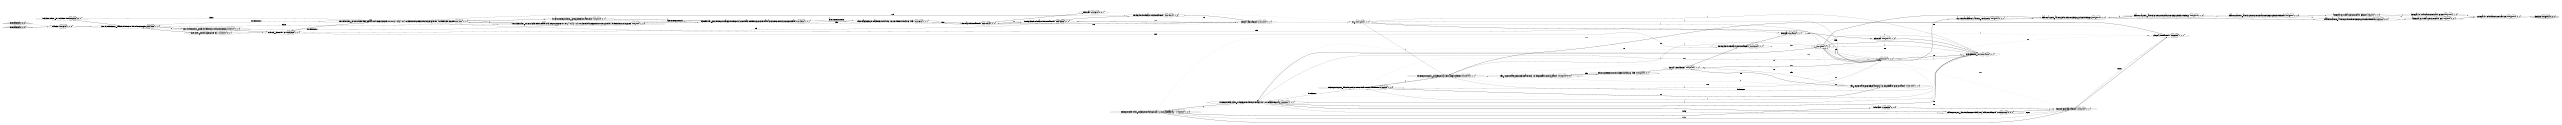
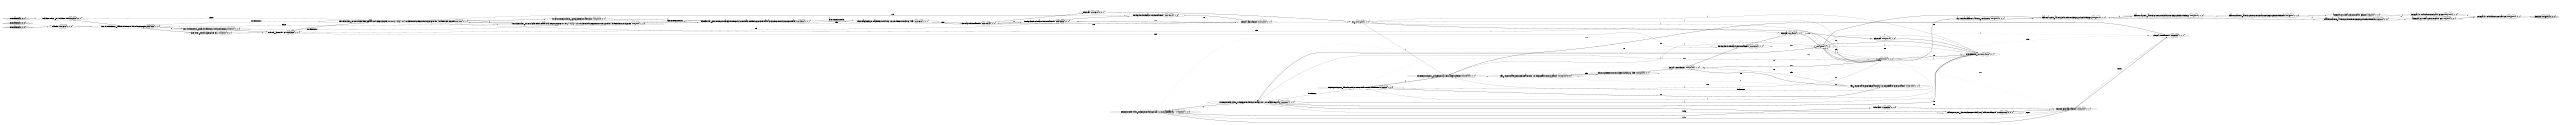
edge "selector.clear()@@@15@@@['0', '0', '1']" -> "int i = 1@@@16@@@['1', '1', '1']": style dotted -> bold
node "testQuotaMetrics['0', '0', '1']": added
edge "selector.clear()@@@29@@@['1', '1', '1']" -> "i++@@@18@@@['1', '1', '1']": added
edge "i++@@@18@@@['1', '1', '1']" -> "selector.clear()@@@31@@@['1', '1', '0']": label "buffer" -> "true"
edge "i <= 3@@@17@@@['1', '1', '1']" -> "client.poll(1,time.milliseconds())@@@23@@@['1', '1', '1']": label "true" -> "builder"
